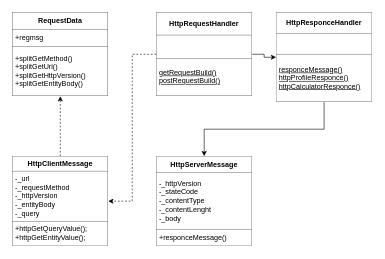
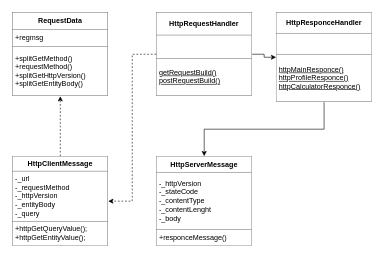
node "HttpResponceHandler responceMessage() httpProfileResponce() httpCalculatorResponce()": label "HttpResponceHandler responceMessage() httpProfileResponce() httpCalculatorResponce()" -> "HttpResponceHandler httpMainResponce() httpProfileResponce() httpCalculatorResponce()"
node "RequestData +regmsg +splitGetMethod() +splitGetUrl() +splitGetHttpVersion() +splitGetEntityBody()": label "RequestData +regmsg +splitGetMethod() +splitGetUrl() +splitGetHttpVersion() +splitGetEntityBody()" -> "RequestData +regmsg +splitGetMethod() +requestMethod() +splitGetHttpVersion() +splitGetEntityBody()"
